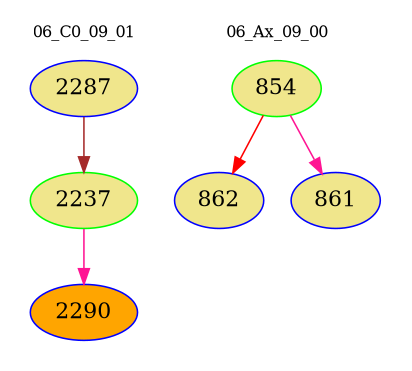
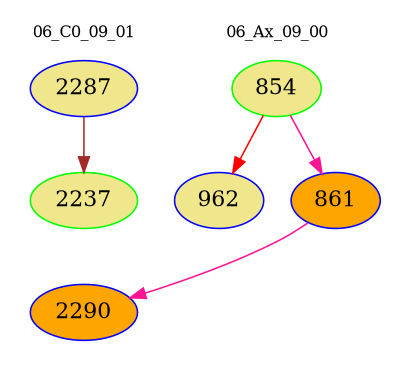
node "862": label "862" -> "962"
node "861": fillcolor khaki -> orange
edge "2237" -> "2290": now "861" -> "2290"
